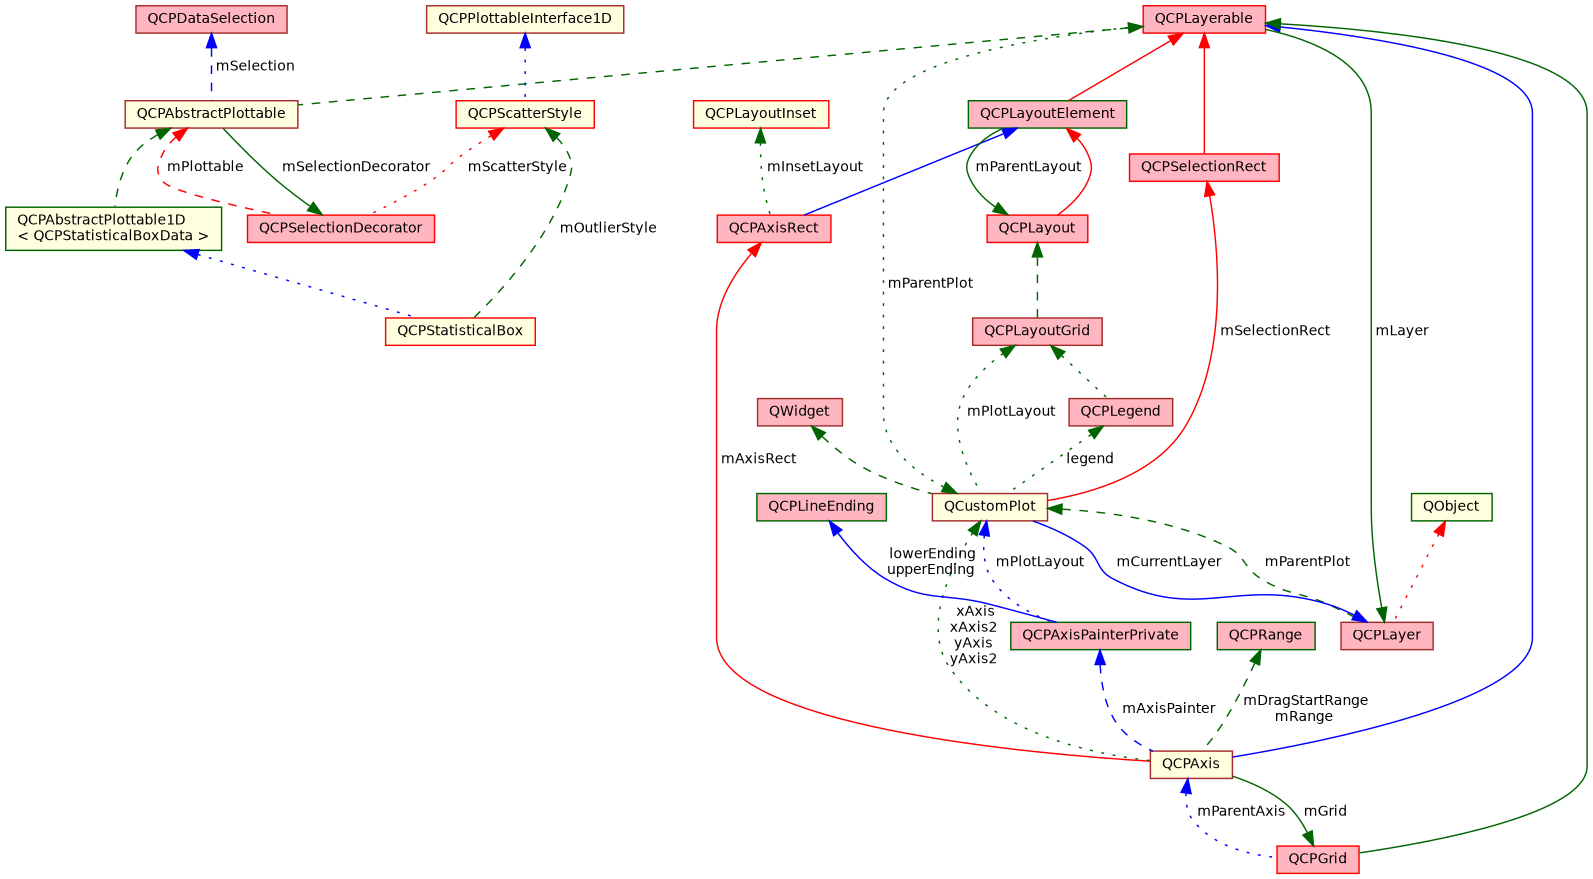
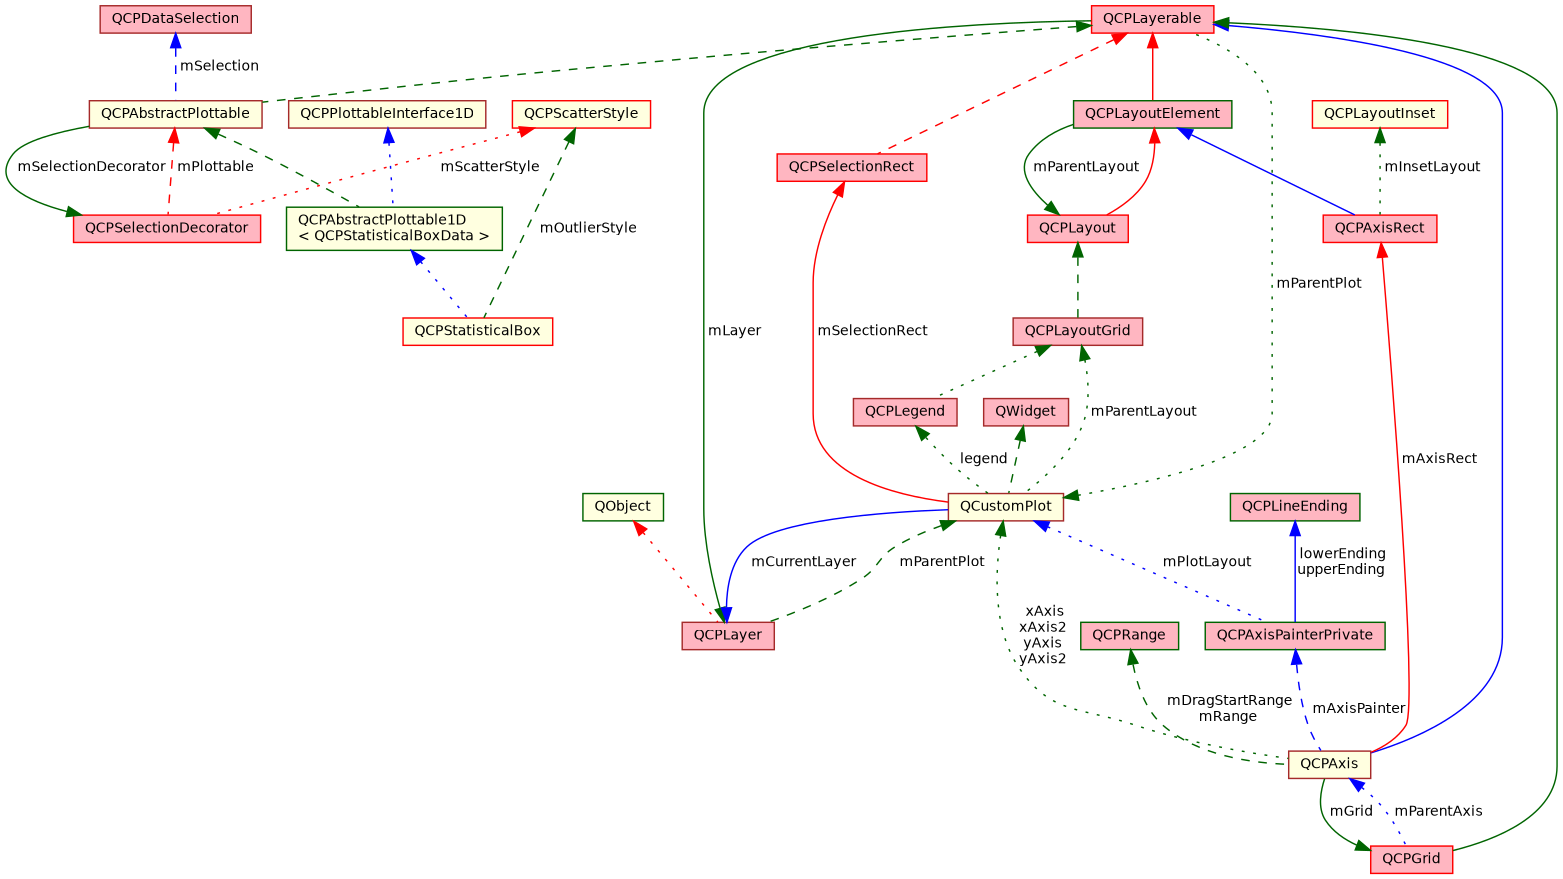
edge "QCPScatterStyle" -> "QCPPlottableInterface1D": now "QCPAbstractPlottable1D < QCPStatisticalBoxData >" -> "QCPPlottableInterface1D"
edge "QCPSelectionRect" -> "QCPLayerable": style solid -> dashed
edge "QCustomPlot" -> "QCPLayoutGrid": label " mPlotLayout" -> " mParentLayout"
